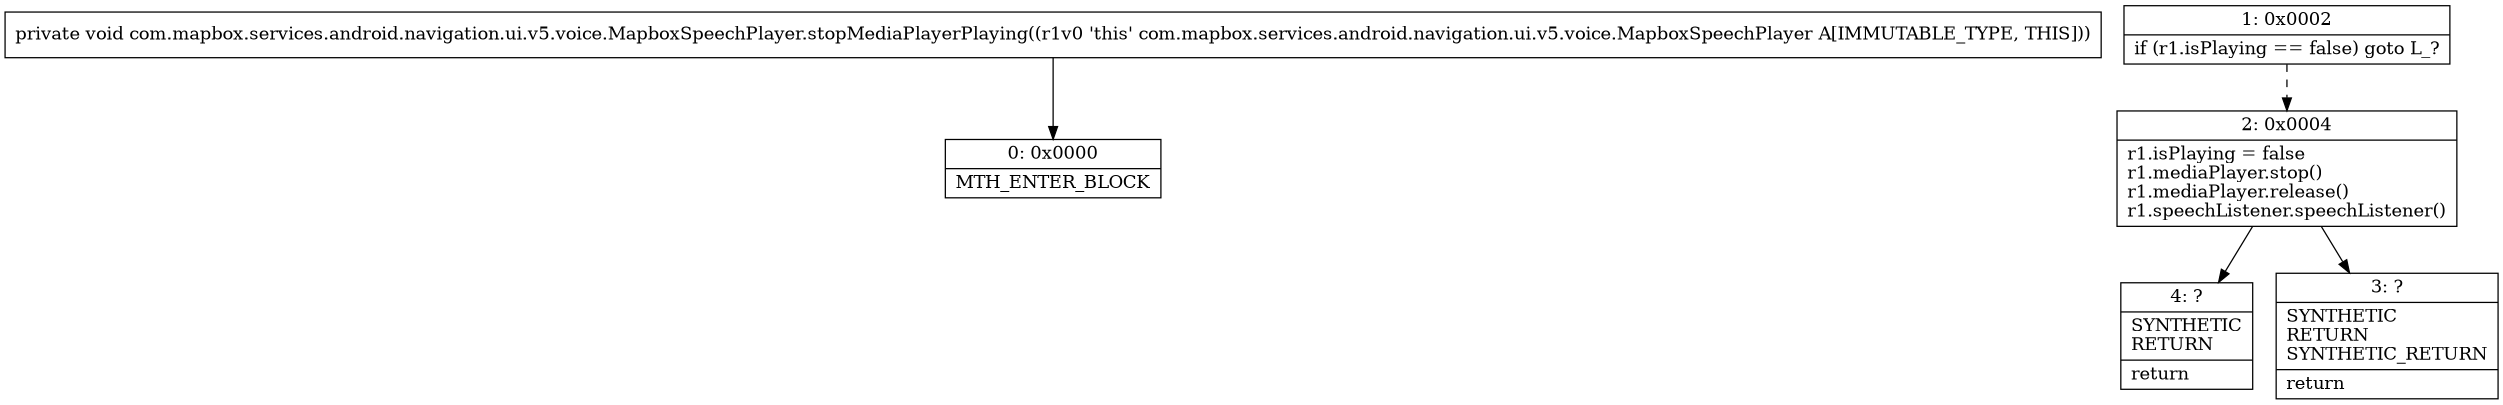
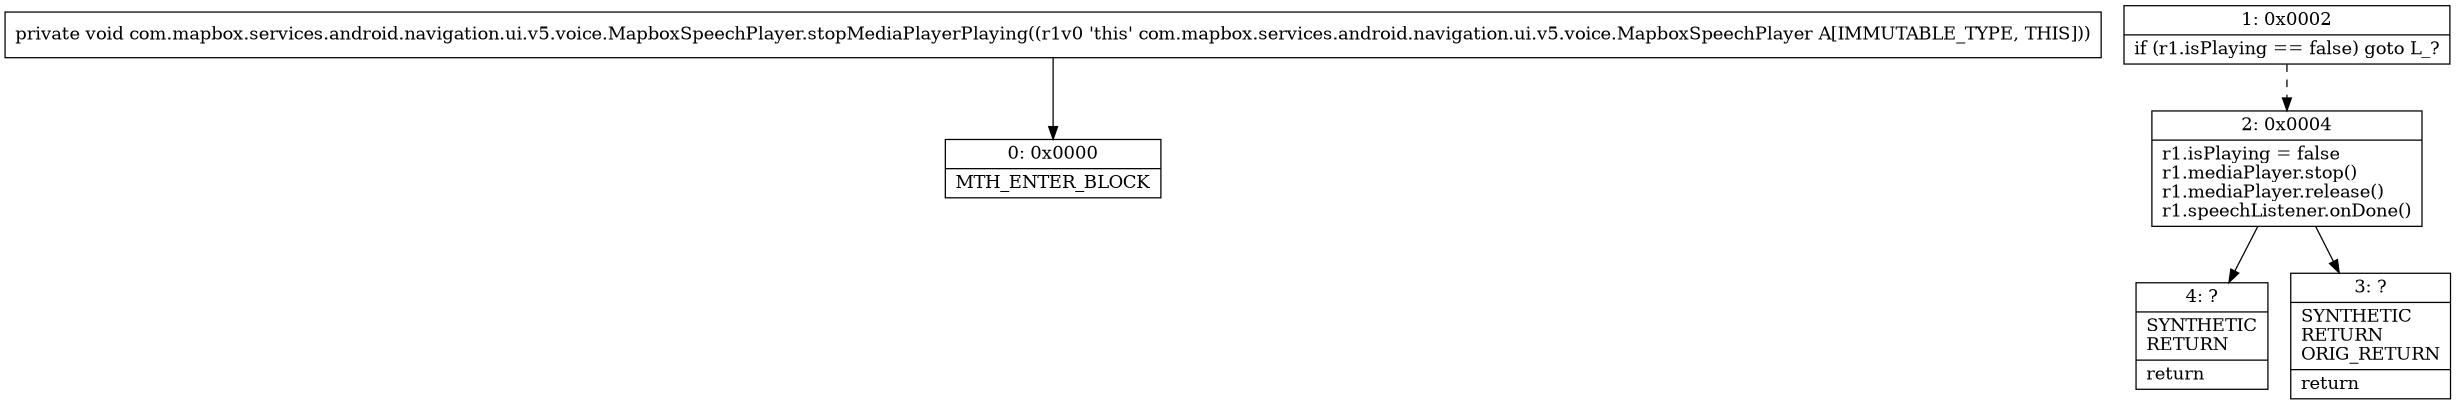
node "2: 0x0004": text "r1.speechListener.speechListener()" -> "r1.speechListener.onDone()"
node "3: ?": text "SYNTHETIC_RETURN" -> "ORIG_RETURN"
